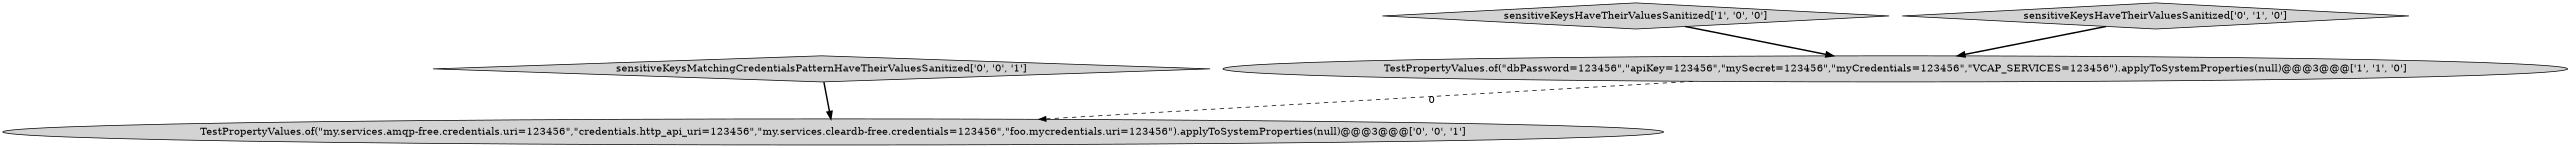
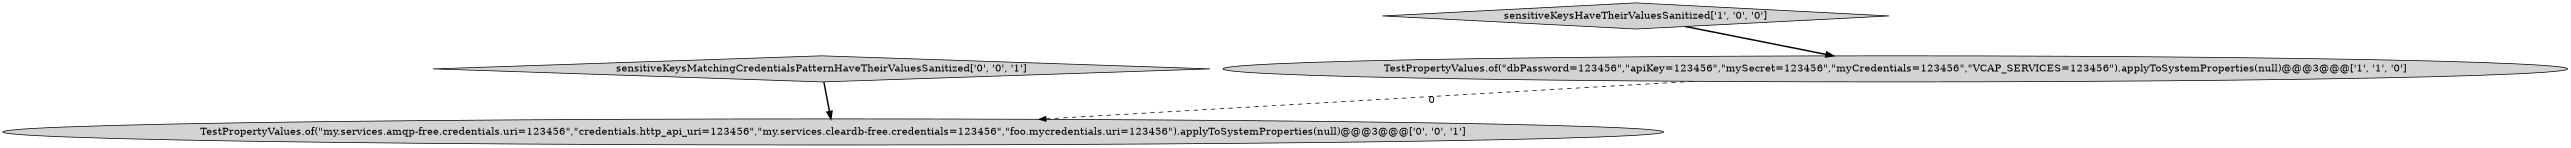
node "sensitiveKeysHaveTheirValuesSanitized['0', '1', '0']": removed
